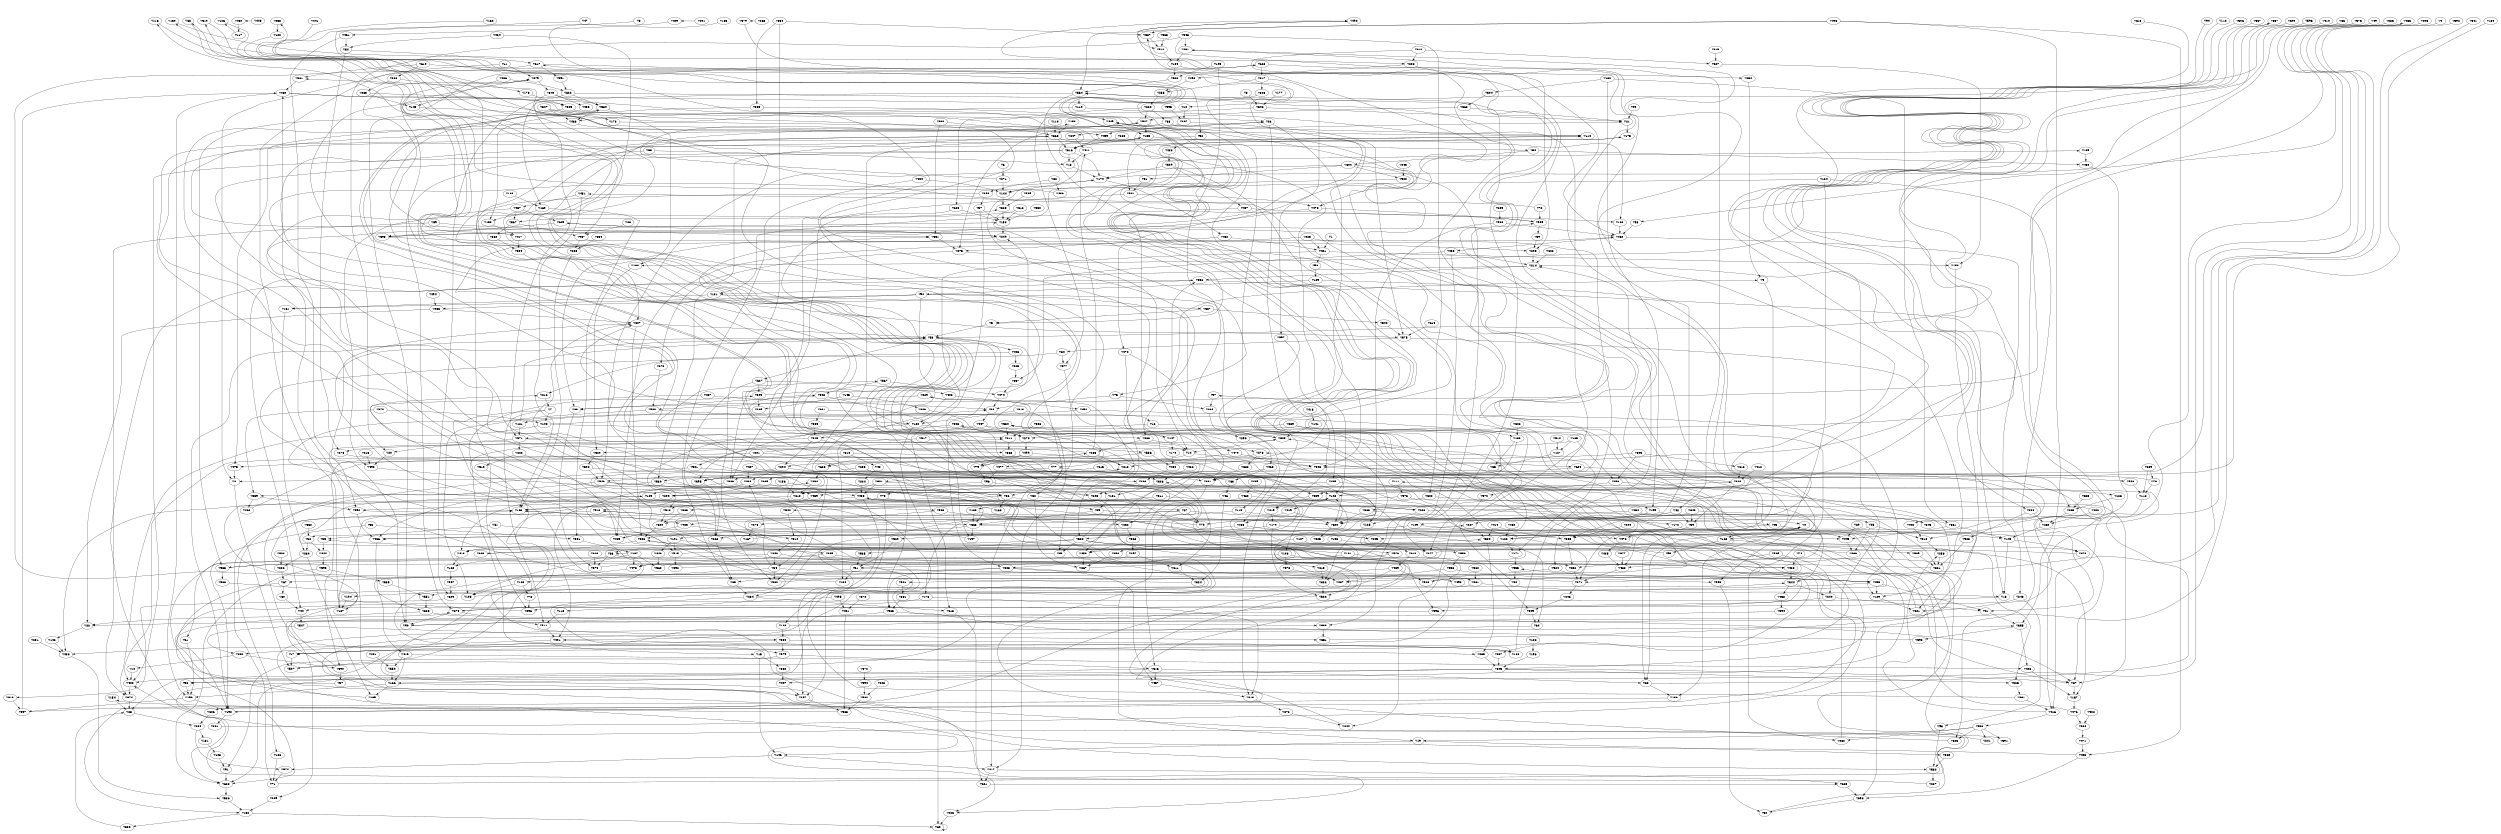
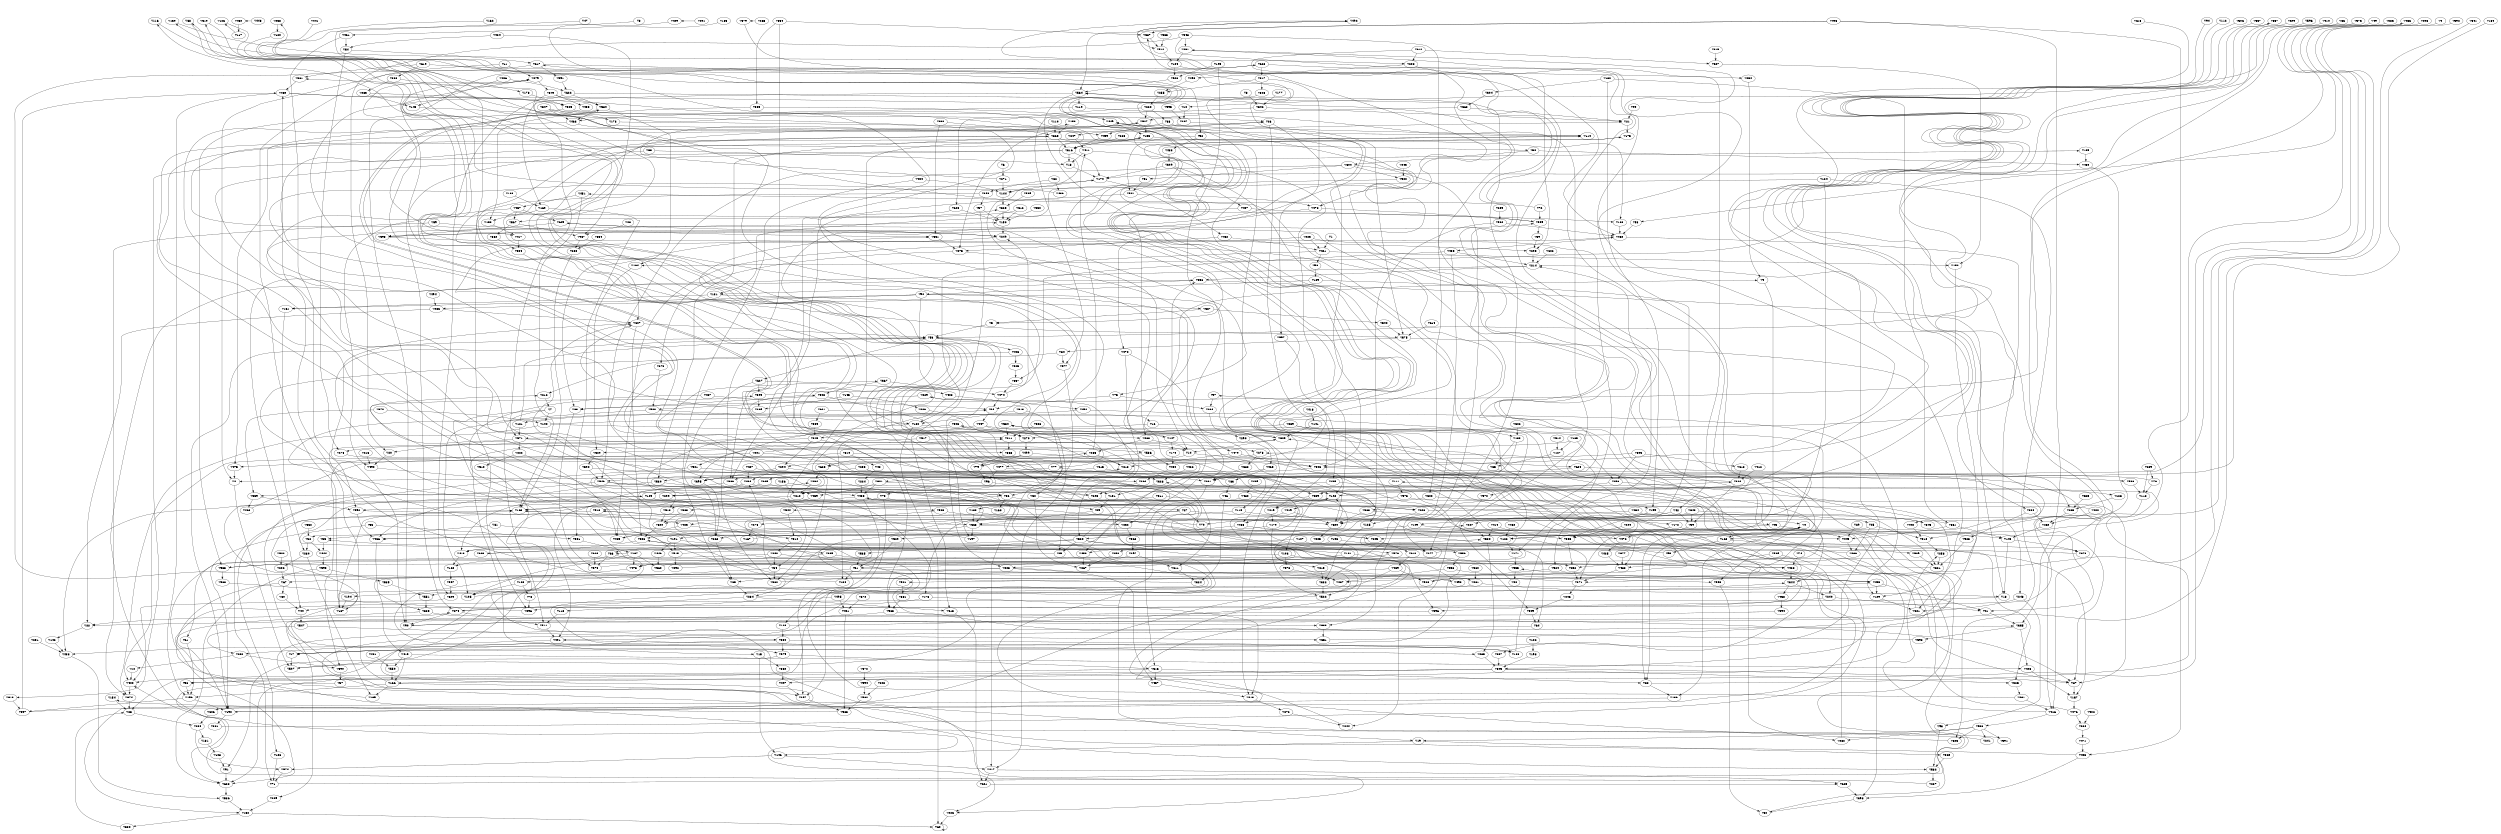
edge "v29" -> "v70": removed
edge "v566" -> "v450": removed
